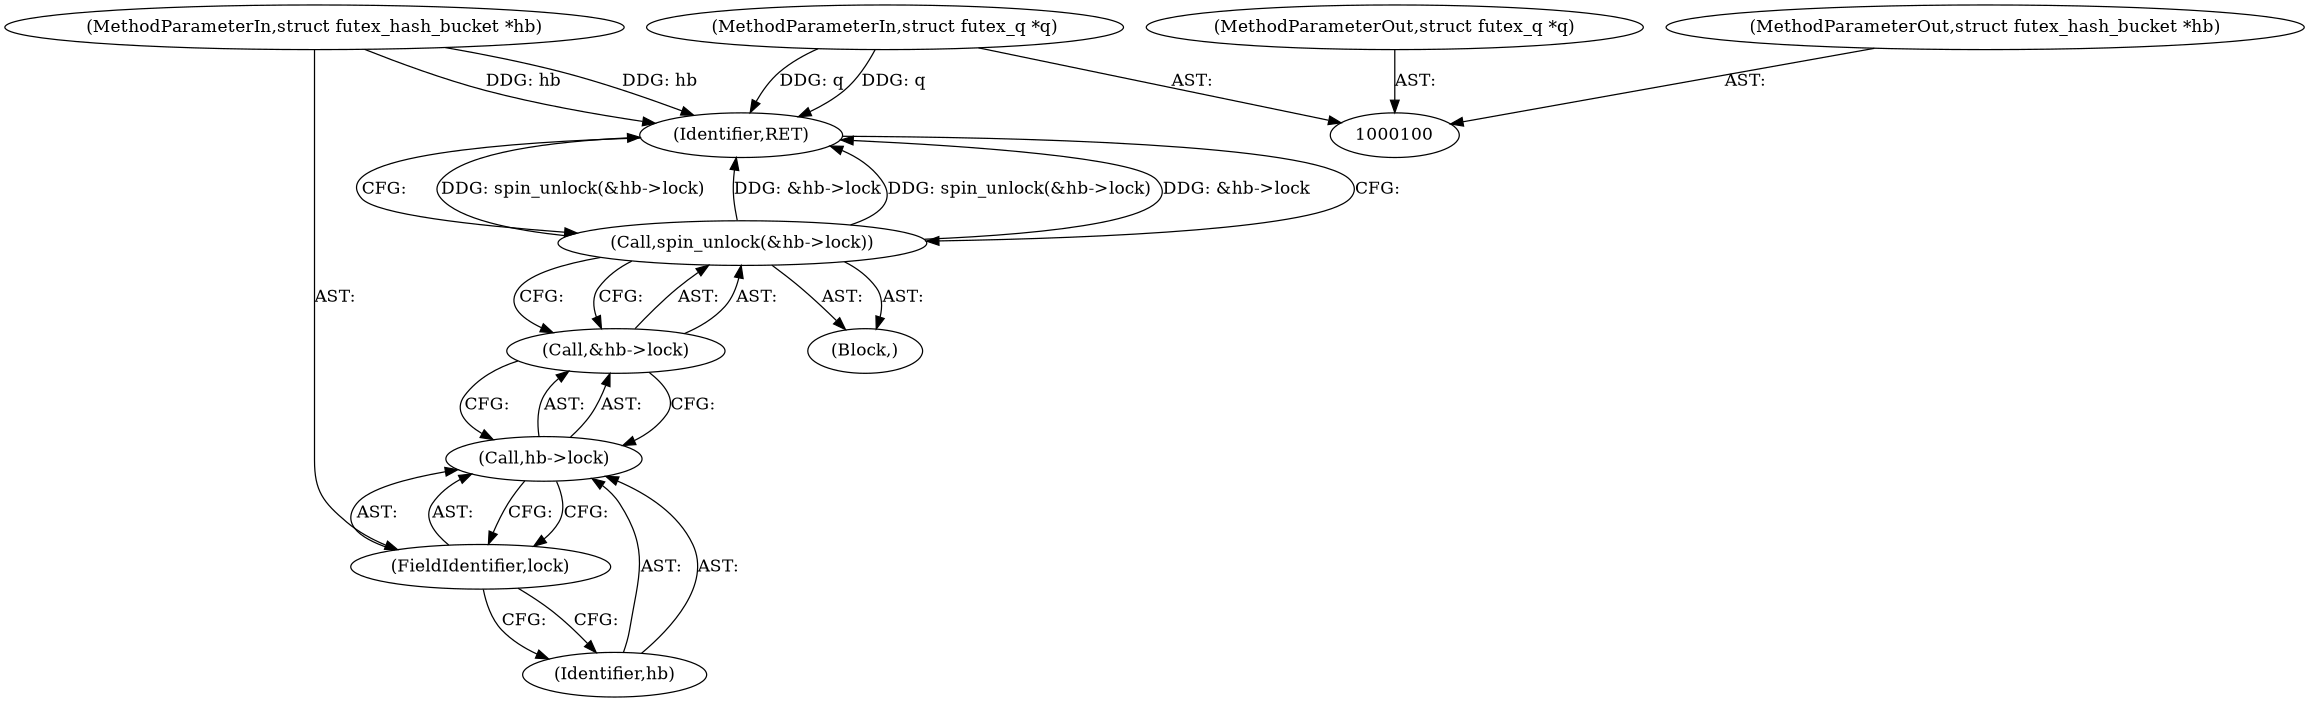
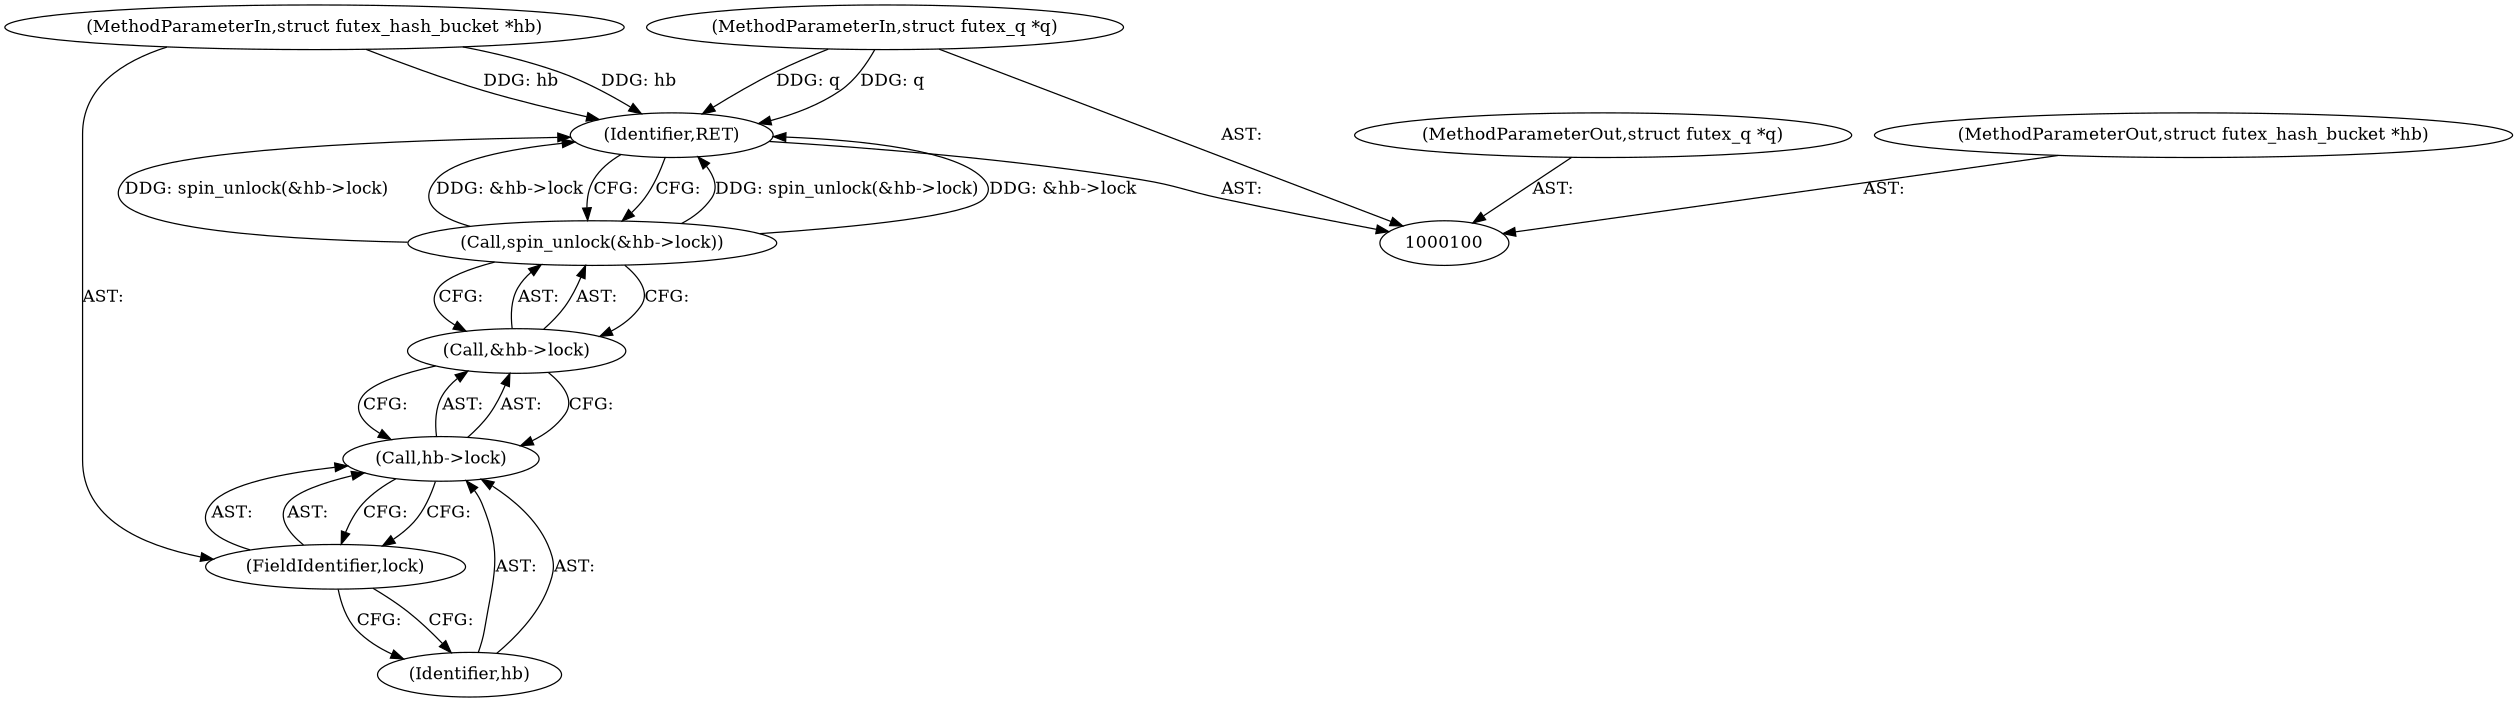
edge "(Identifier,RET)" -> "1000100": added, label "AST:"
node "(Block,)": removed
